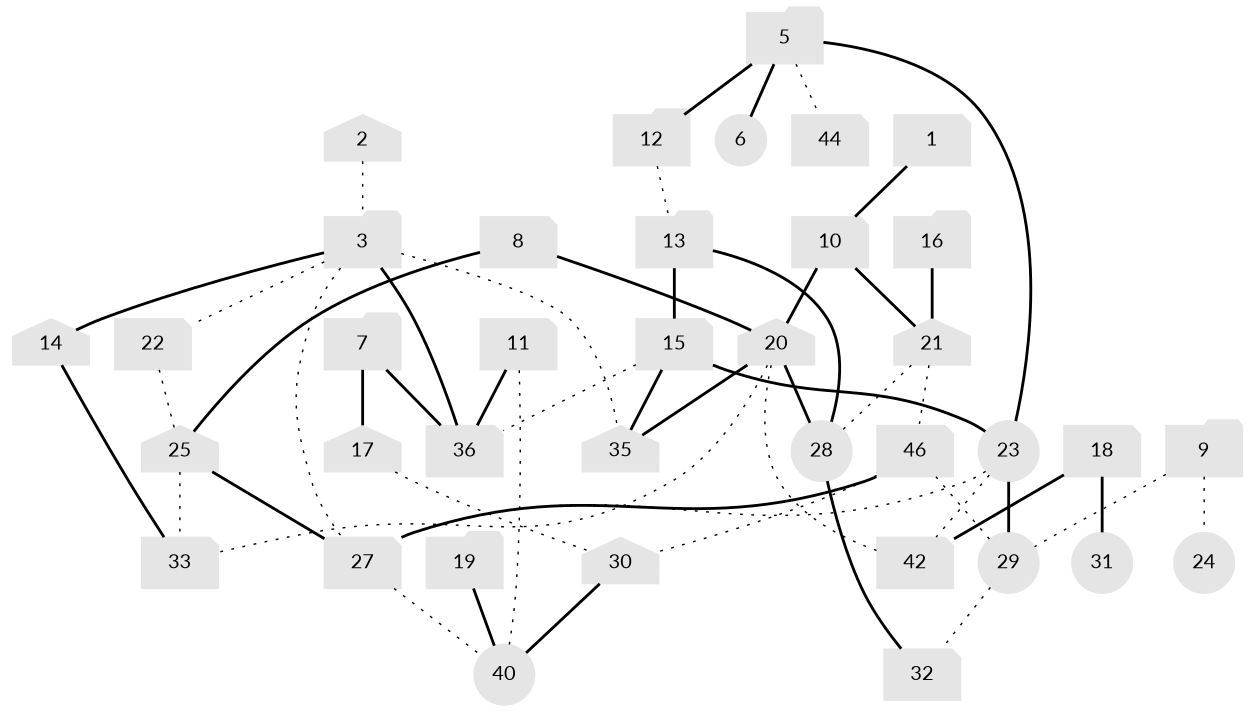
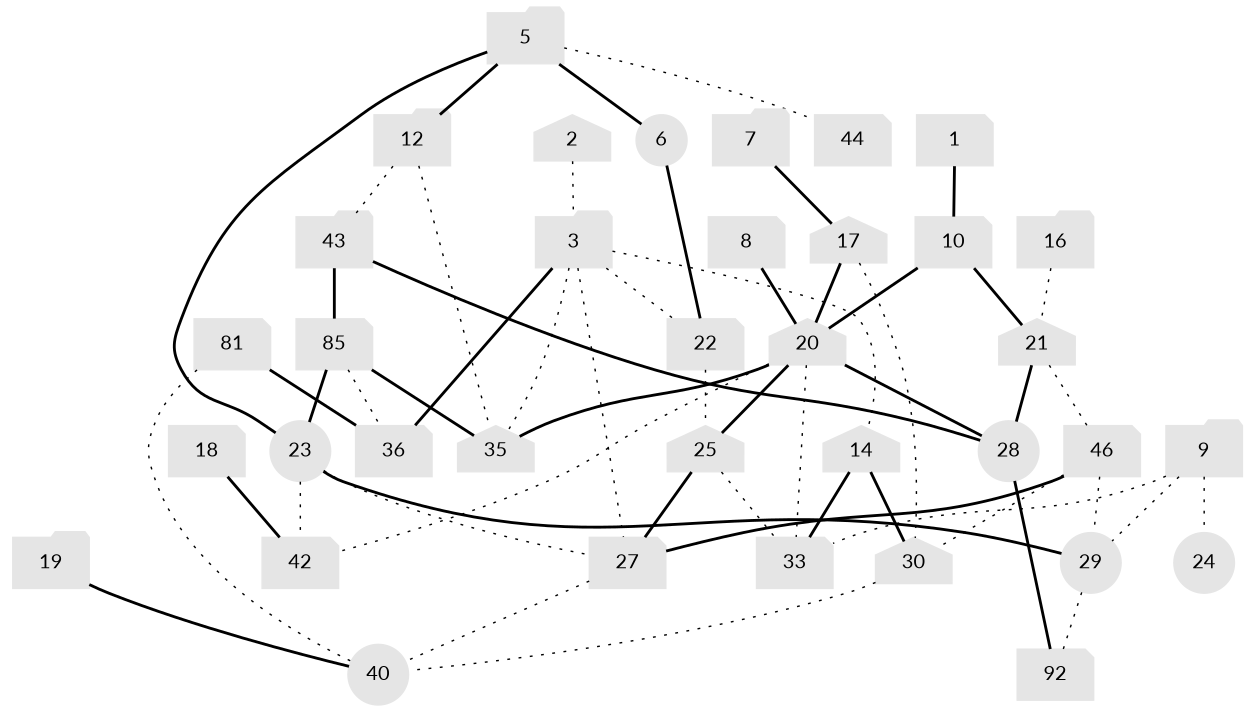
node "13": label "13" -> "43"
edge "6" -- "22": added
edge "12" -- "35": added
edge "3" -- "14": style bold -> dotted
edge "17" -- "20": added
edge "16" -- "21": style bold -> dotted
edge "8" -- "25": now "20" -- "25"
node "11": label "11" -> "81"
node "15": label "15" -> "85"
edge "7" -- "36": removed
edge "21" -- "28": style dotted -> bold
edge "14" -- "30": added
edge "9" -- "33": added
node "31": removed
edge "30" -- "40": style bold -> dotted
node "32": label "32" -> "92"
